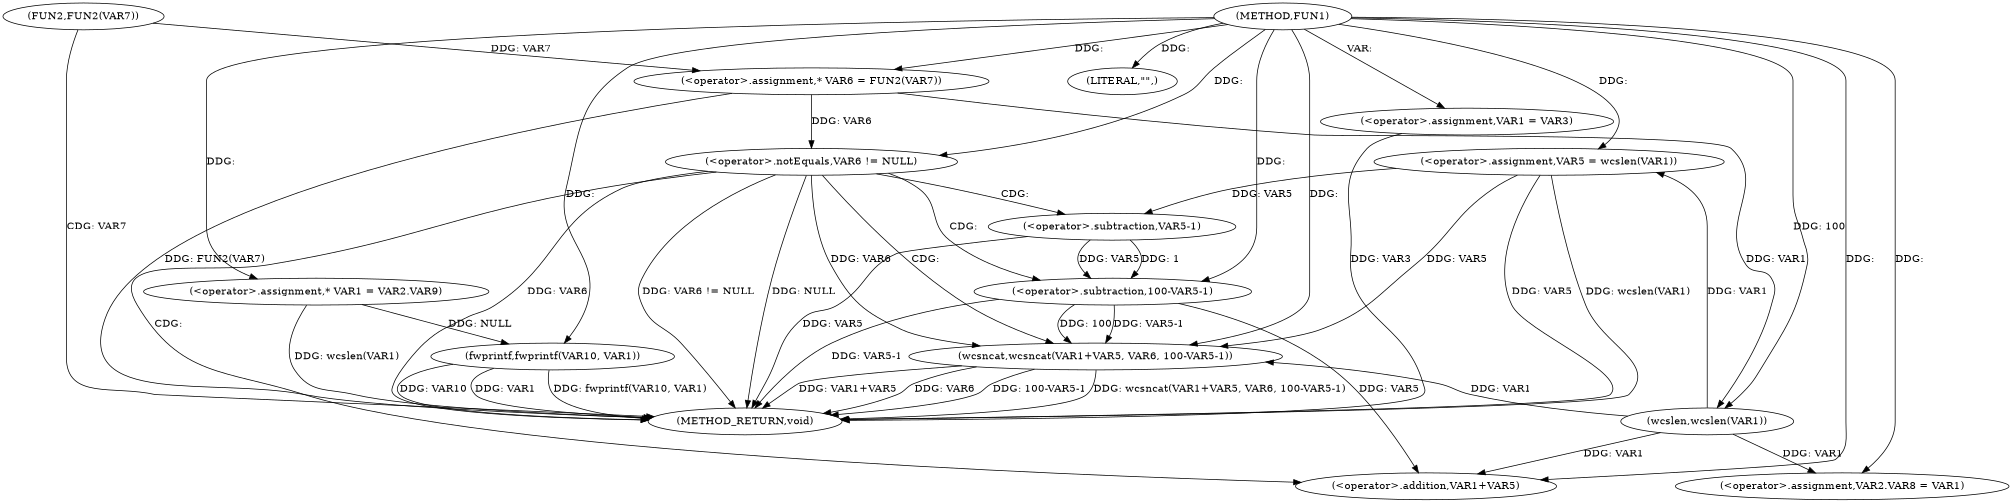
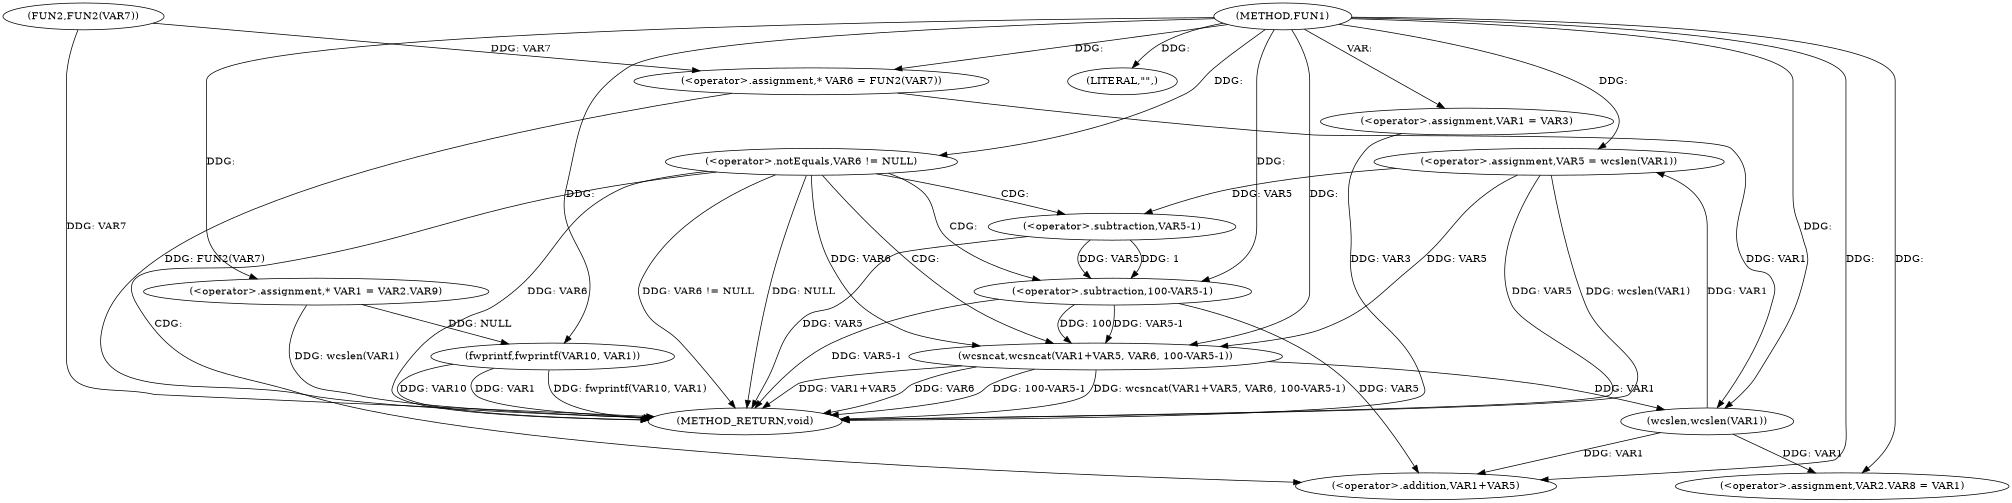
edge "(<operator>.assignment,* VAR6 = FUN2(VAR7))" -> "(<operator>.notEquals,VAR6 != NULL)": removed, label "DDG: VAR6"
edge "(FUN2,FUN2(VAR7))" -> "(METHOD_RETURN,void)": label "CDG: VAR7" -> "DDG: VAR7"
edge "(METHOD,FUN1)" -> "(wcslen,wcslen(VAR1))": label "DDG: 100" -> "DDG: "
edge "(wcslen,wcslen(VAR1))" -> "(wcsncat,wcsncat(VAR1+VAR5, VAR6, 100-VAR5-1))": reversed
